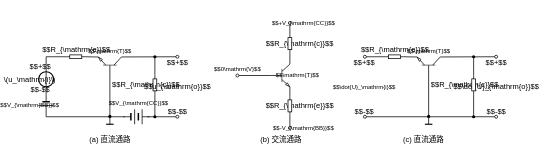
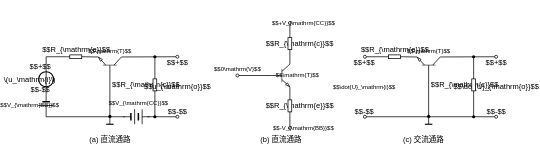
node "(b) 交流通路": label "(b) 交流通路" -> "(b) 直流通路"
node "(c) 直流通路": label "(c) 直流通路" -> "(c) 交流通路"
